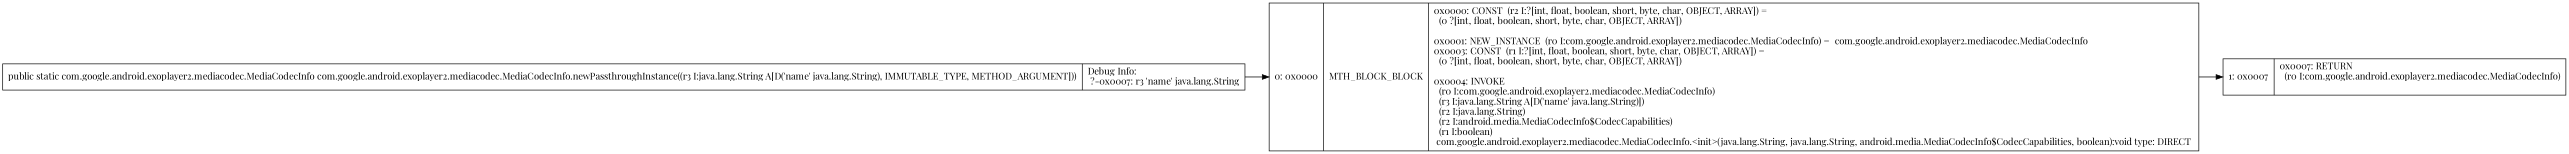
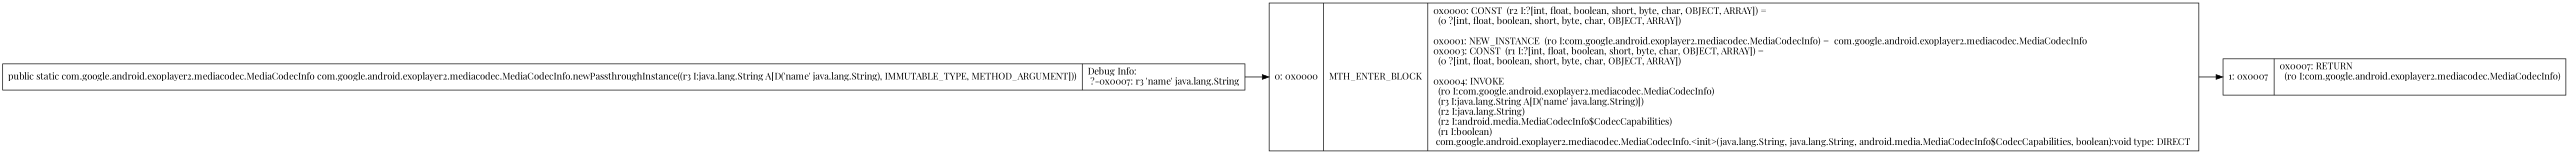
node "0: 0x0000": text "MTH_BLOCK_BLOCK" -> "MTH_ENTER_BLOCK"
